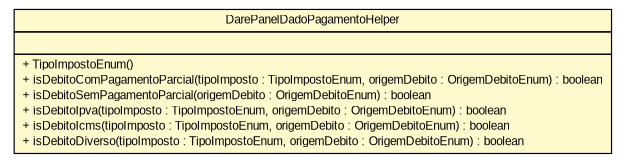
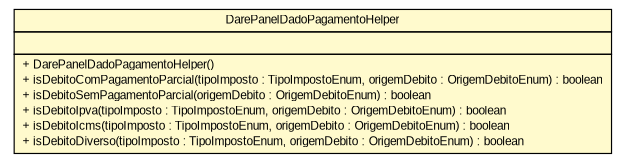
node "DarePanelDadoPagamentoHelper": text "+ TipoImpostoEnum()" -> "+ DarePanelDadoPagamentoHelper()"
